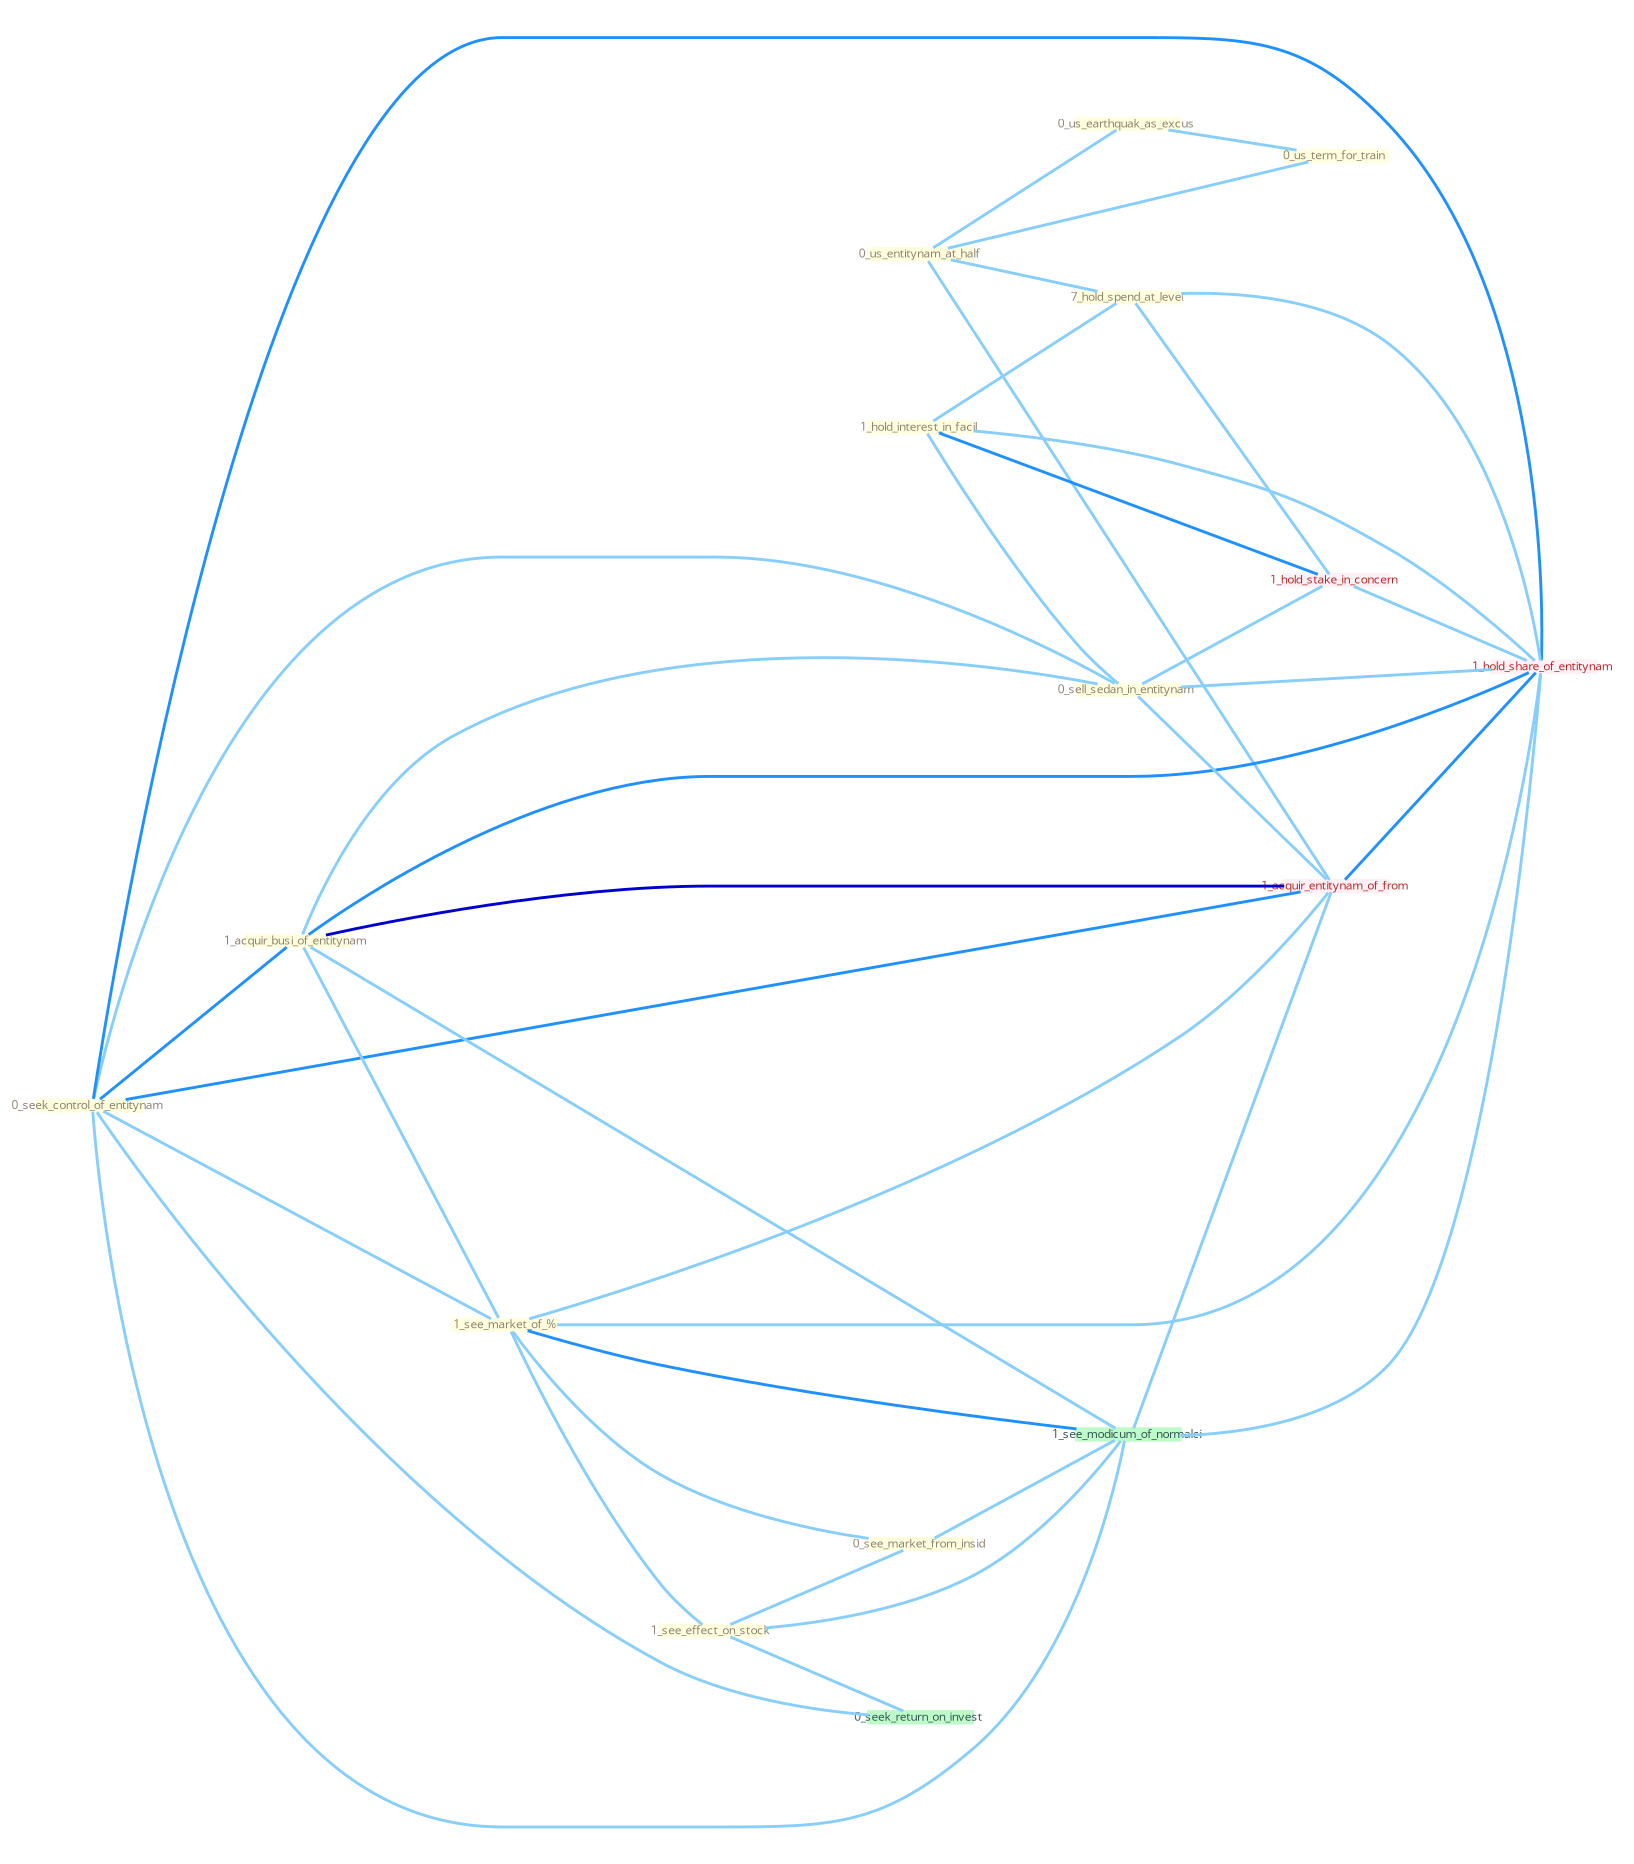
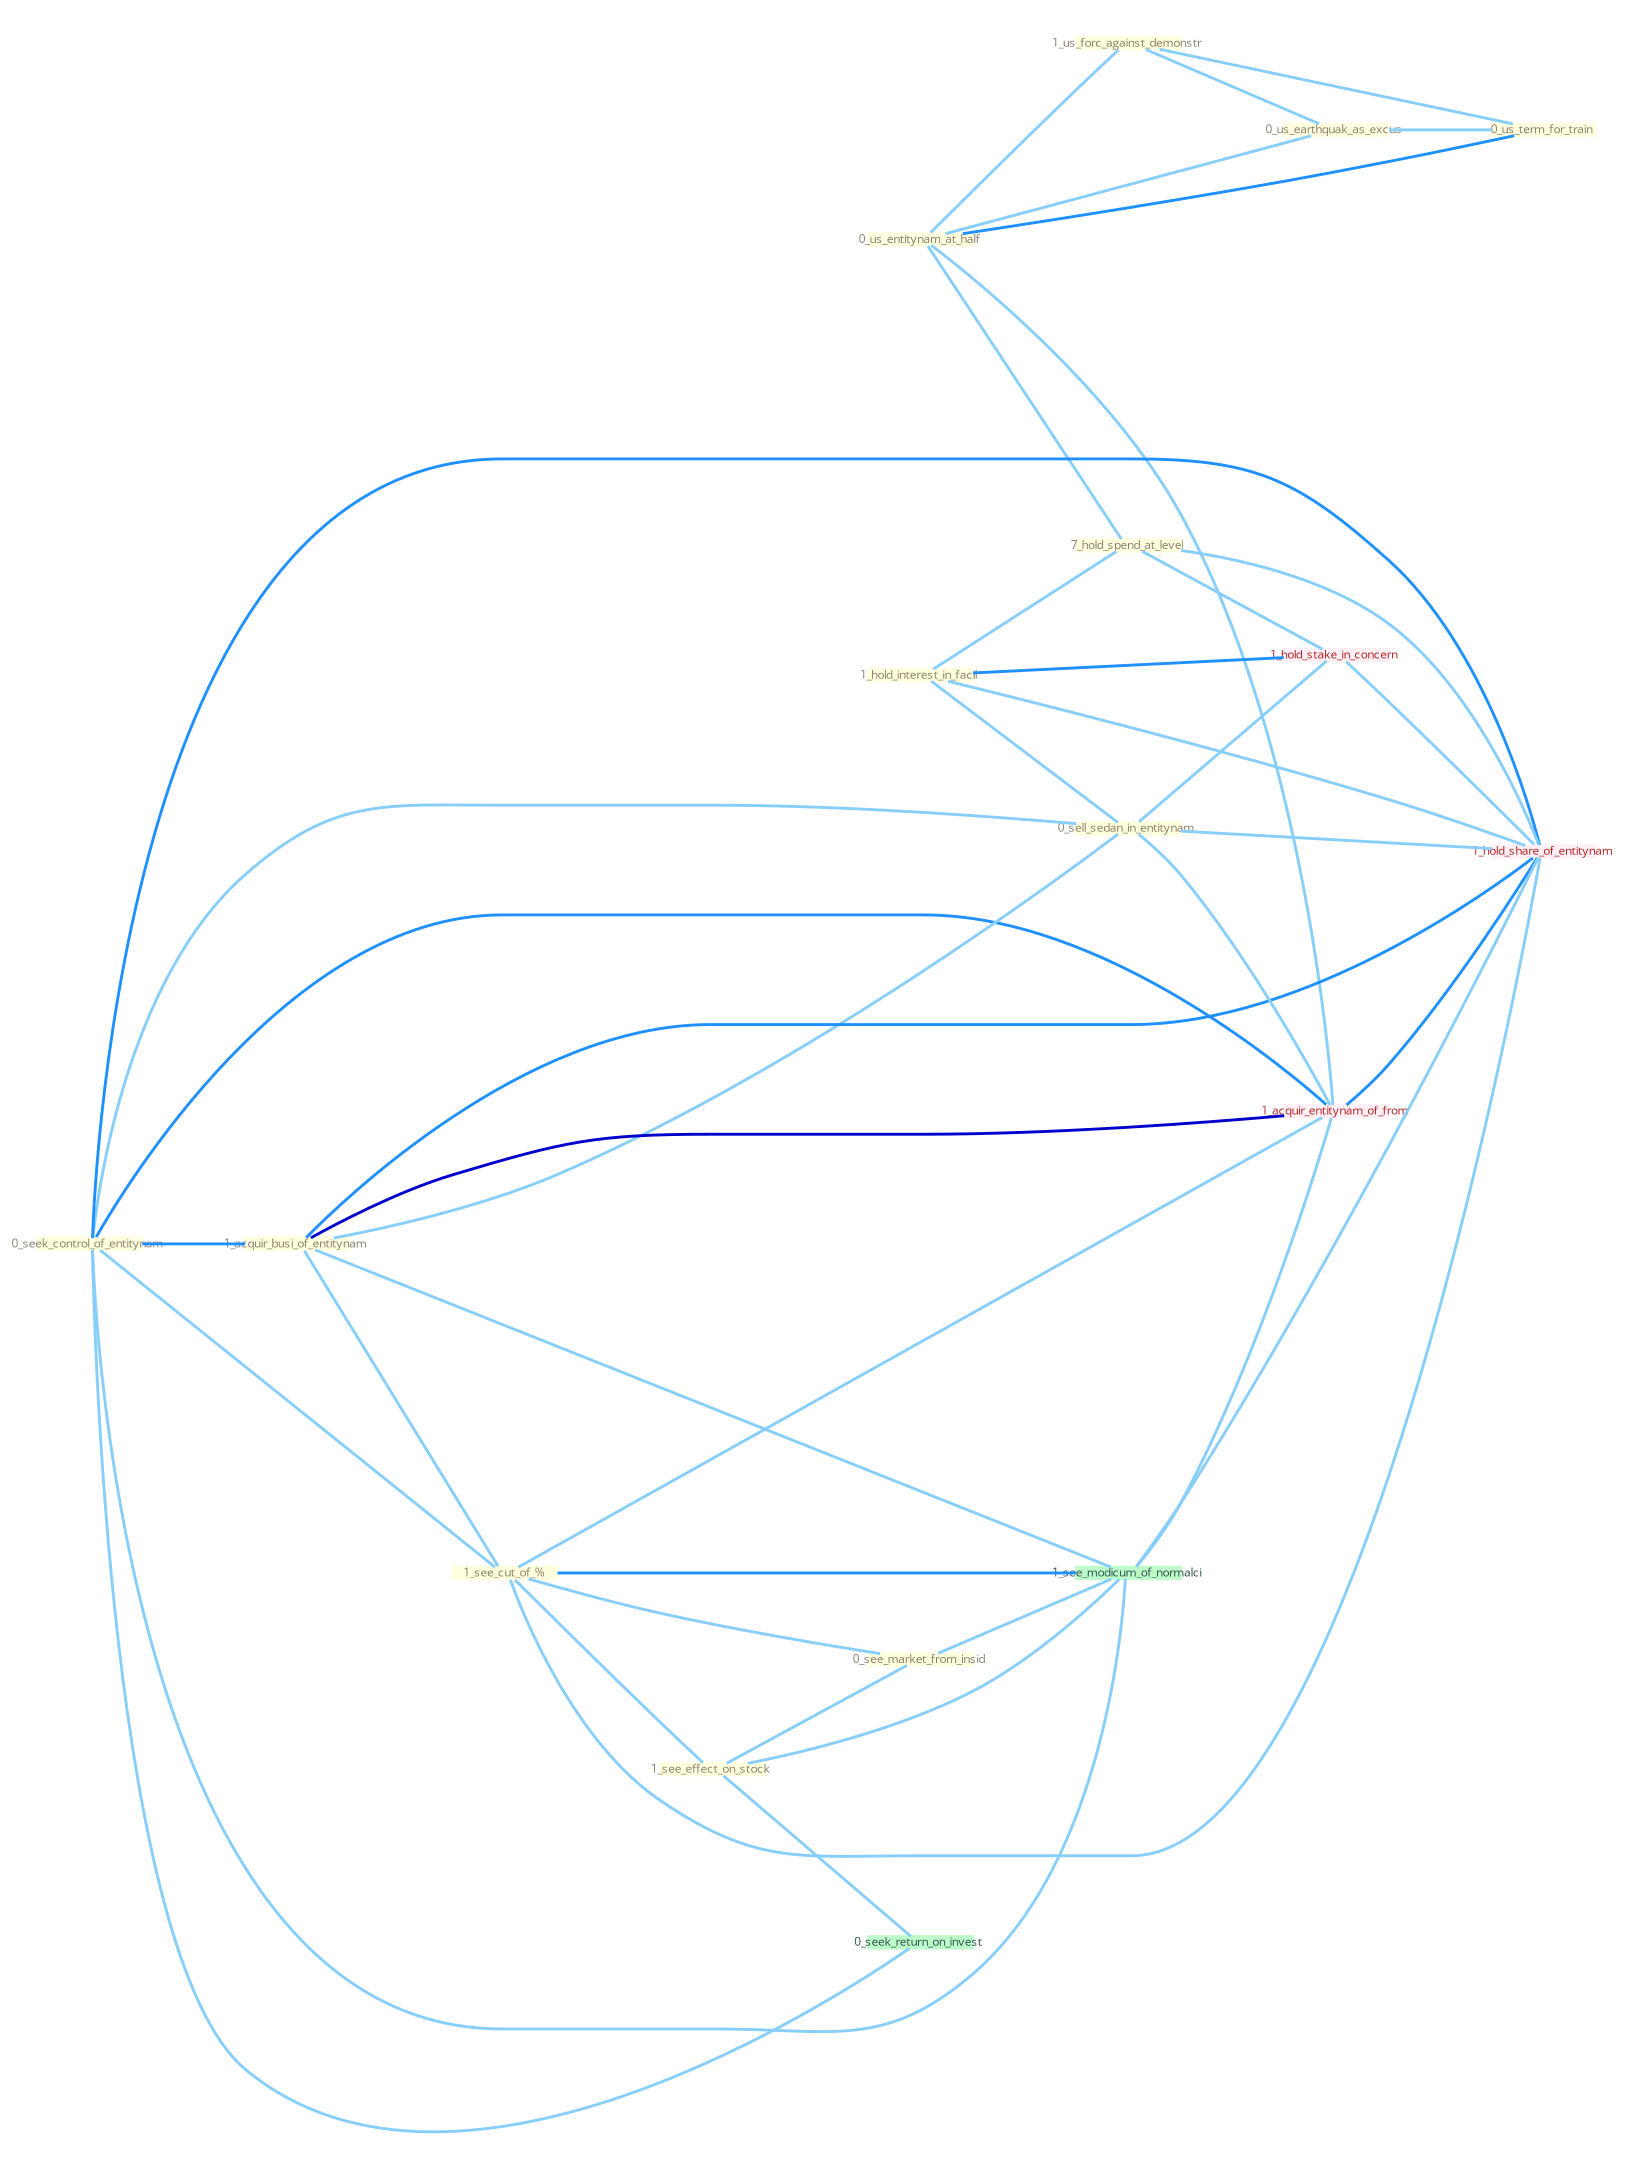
node "1_us_forc_against_demonstr": added
edge "0_us_term_for_train" -- "0_us_entitynam_at_half": color #87cefa -> #1e90ff
node "1_see_market_of_%": label "1_see_market_of_%" -> "1_see_cut_of_%"
